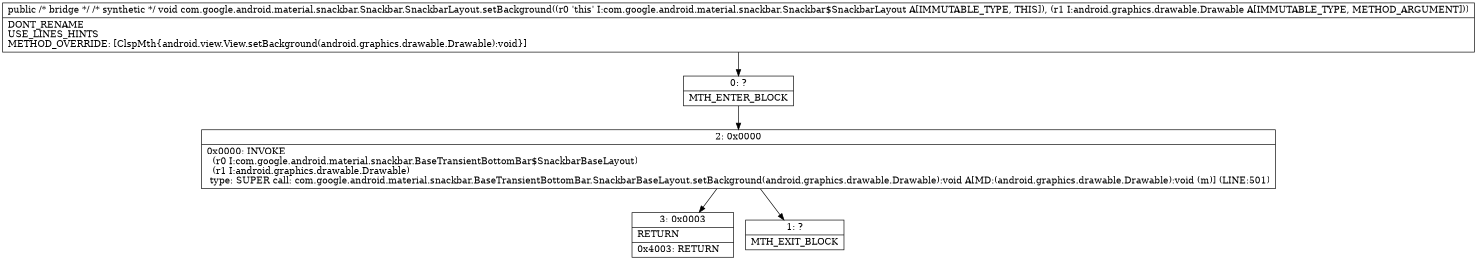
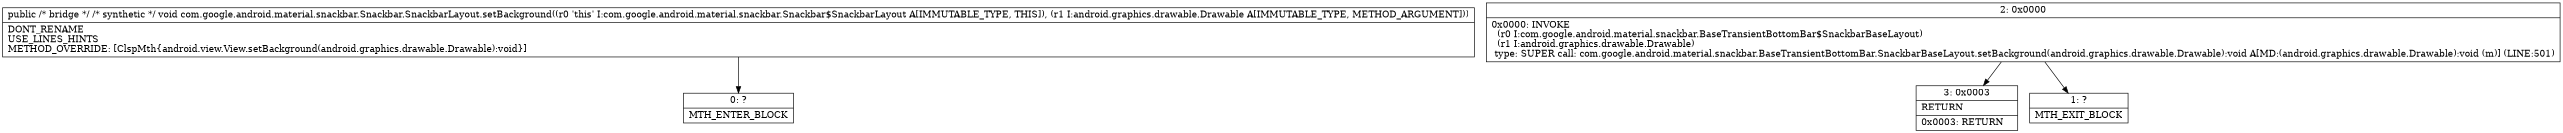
edge "0: ?" -> "2: 0x0000": removed
node "3: 0x0003": text "0x4003: RETURN" -> "0x0003: RETURN"
